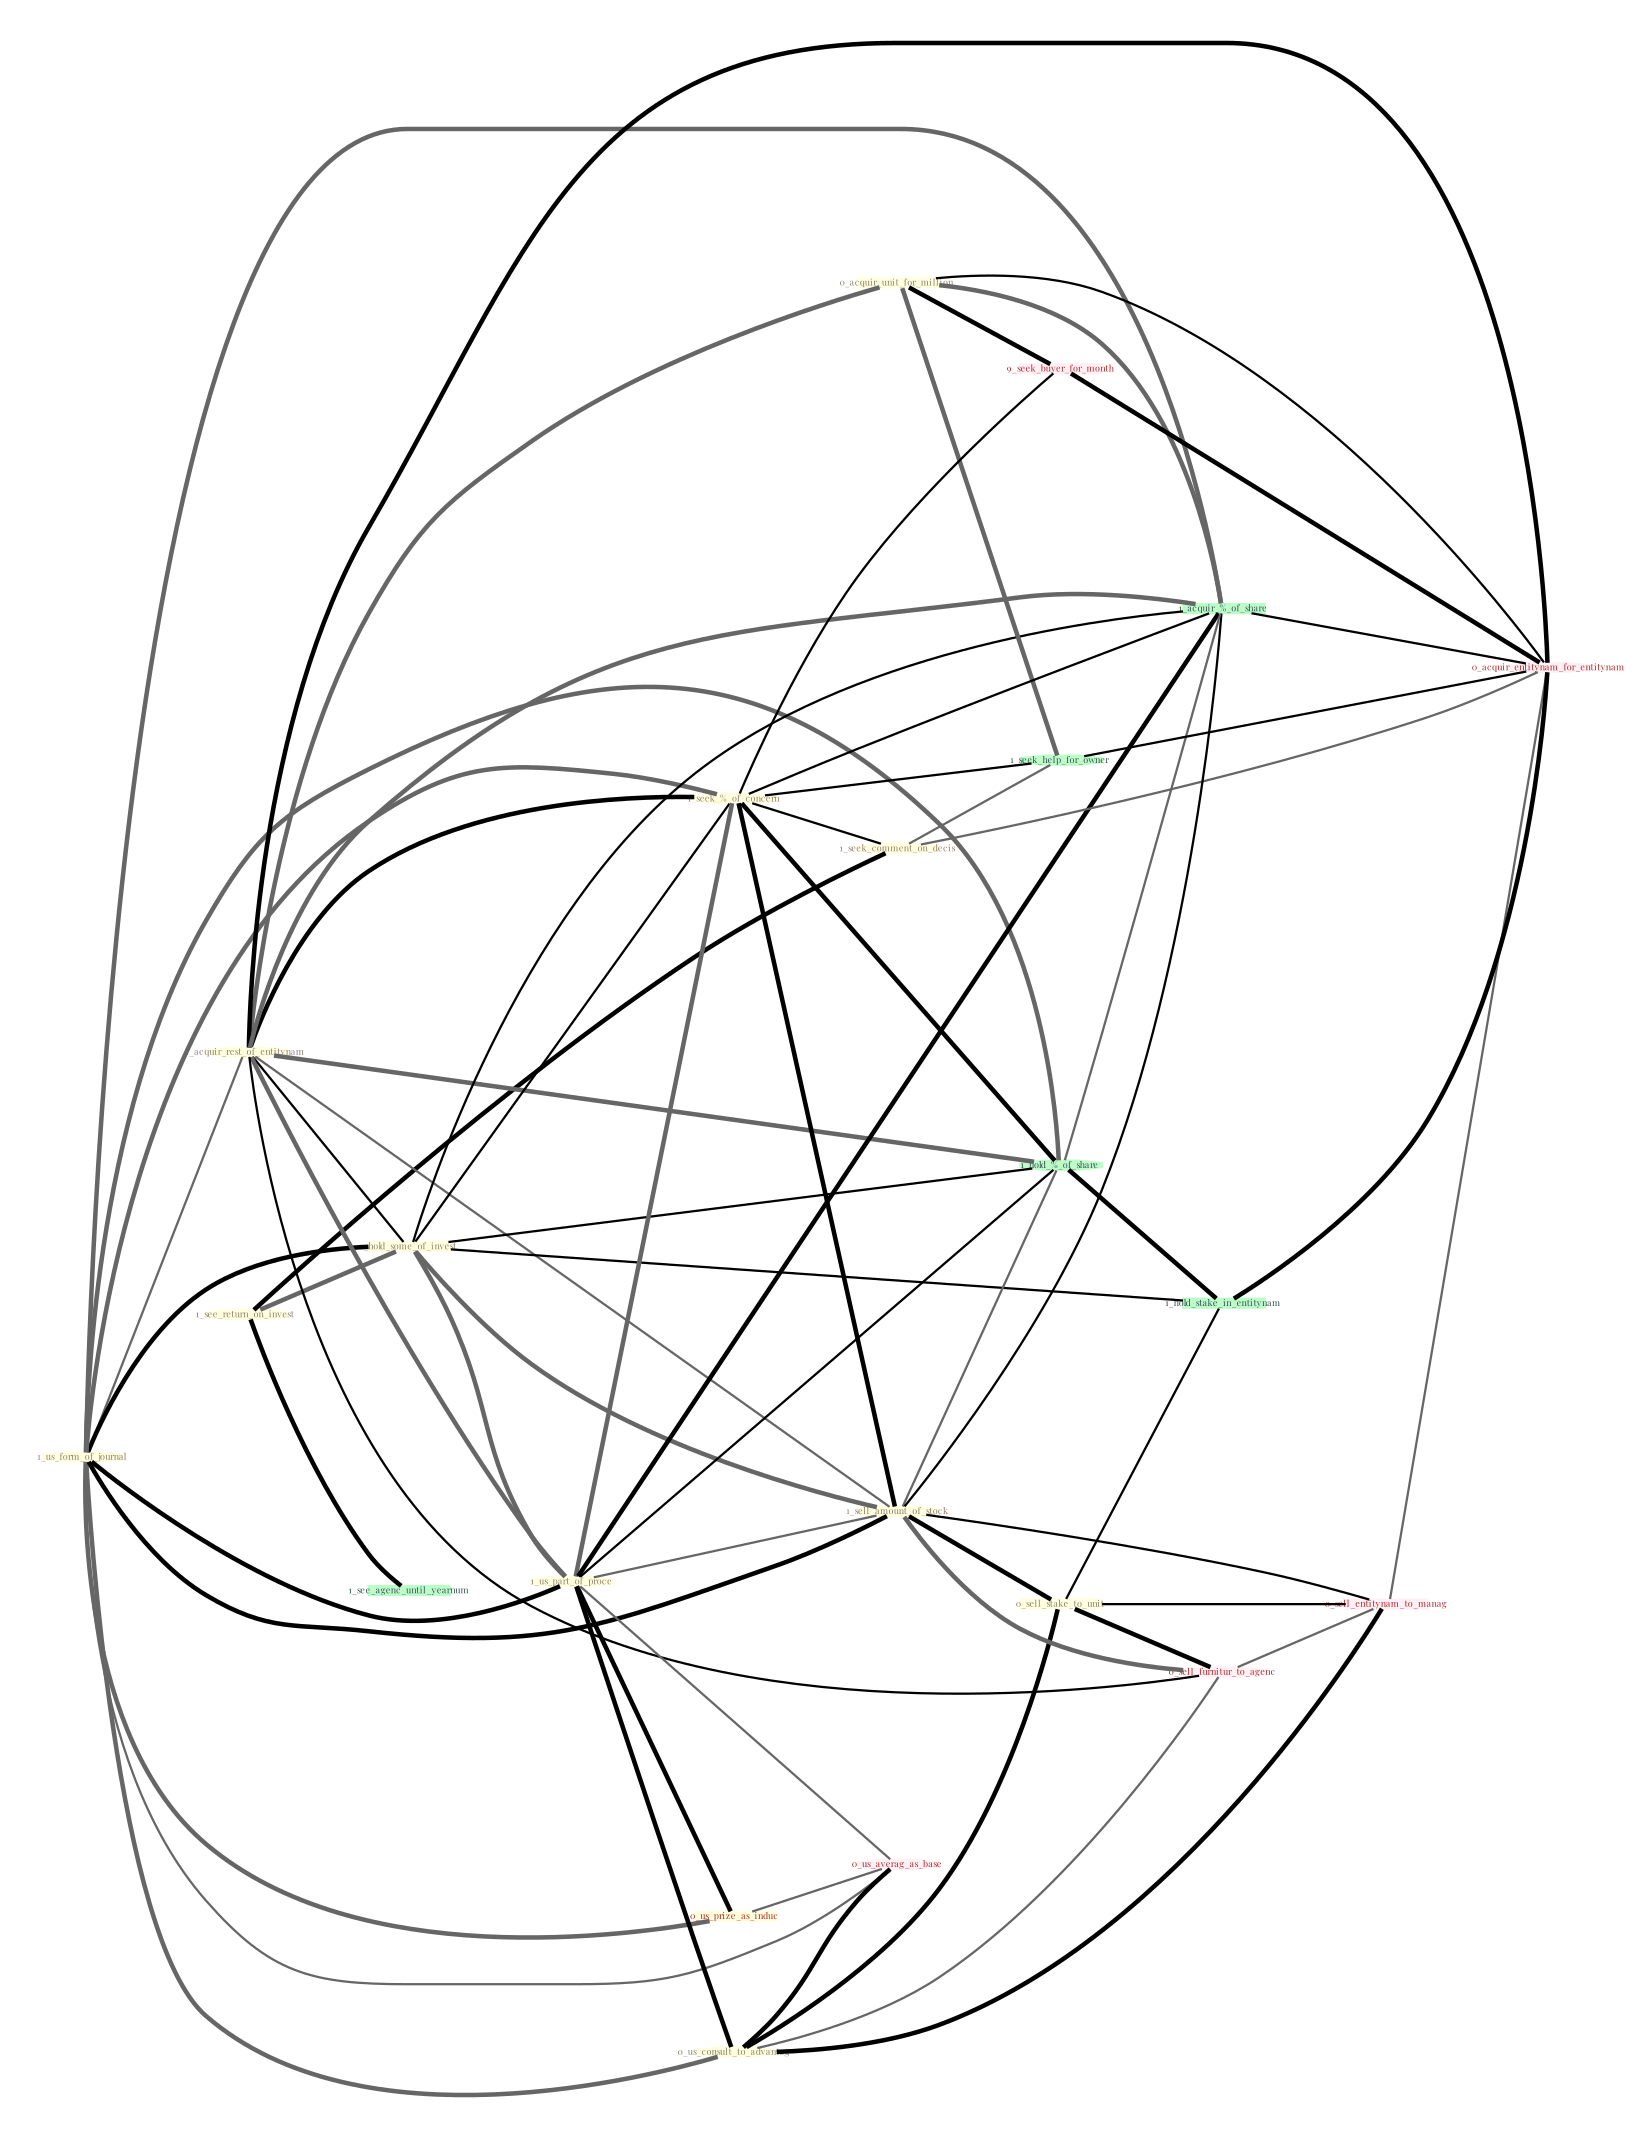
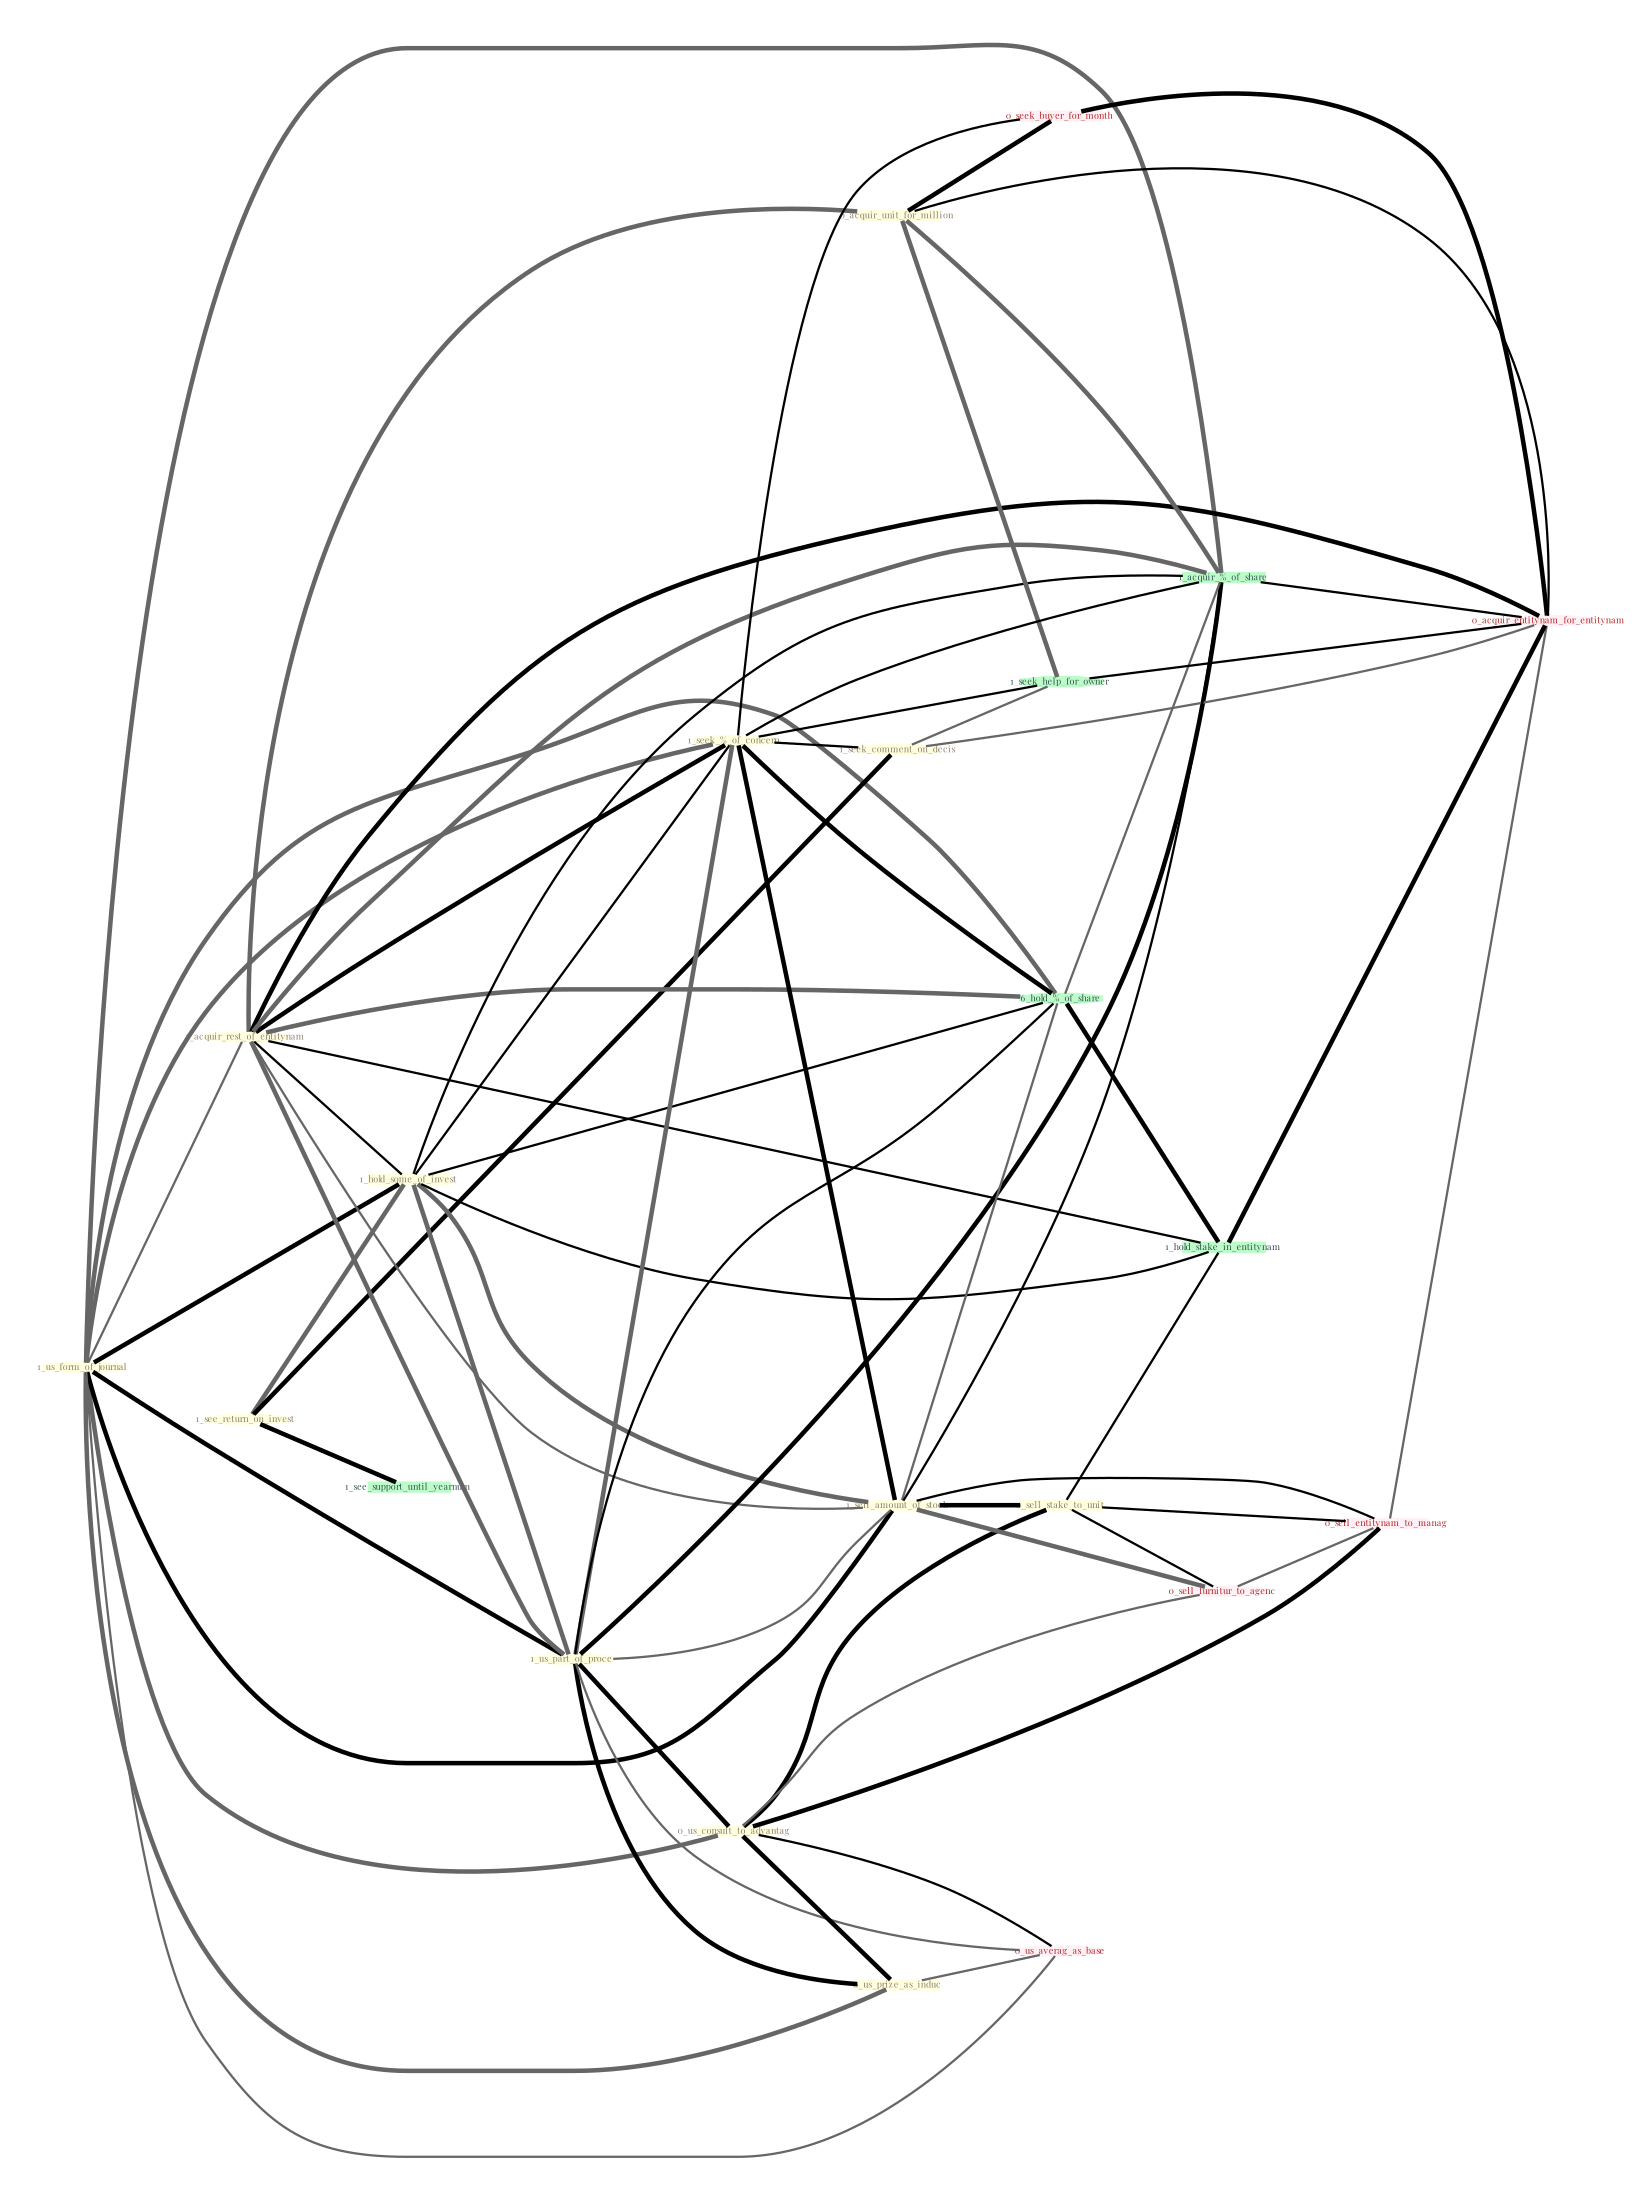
node "9_seek_buyer_for_month": label "9_seek_buyer_for_month" -> "0_seek_buyer_for_month"
node "1_hold_%_of_share": label "1_hold_%_of_share" -> "6_hold_%_of_share"
node "1_see_agenc_until_yearnum": label "1_see_agenc_until_yearnum" -> "1_see_support_until_yearnum"
edge "1_acquir_rest_of_entitynam" -- "0_sell_furnitur_to_agenc": now "1_acquir_rest_of_entitynam" -- "1_hold_stake_in_entitynam"
edge "0_sell_stake_to_unit" -- "0_sell_furnitur_to_agenc": style bold -> solid
edge "0_us_consult_to_advantag" -- "0_us_prize_as_induc": added
node "0_us_prize_as_induc": fontcolor #b22222 -> #8b7d6b
edge "0_us_averag_as_base" -- "0_us_consult_to_advantag": style bold -> solid
